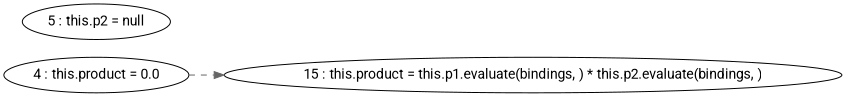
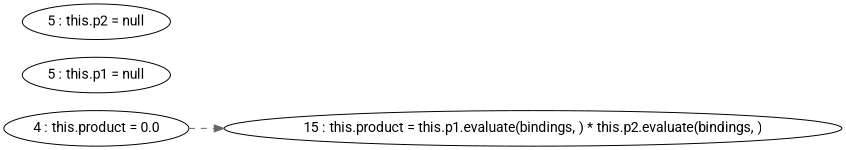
node "5 : this.p1 = null": added
